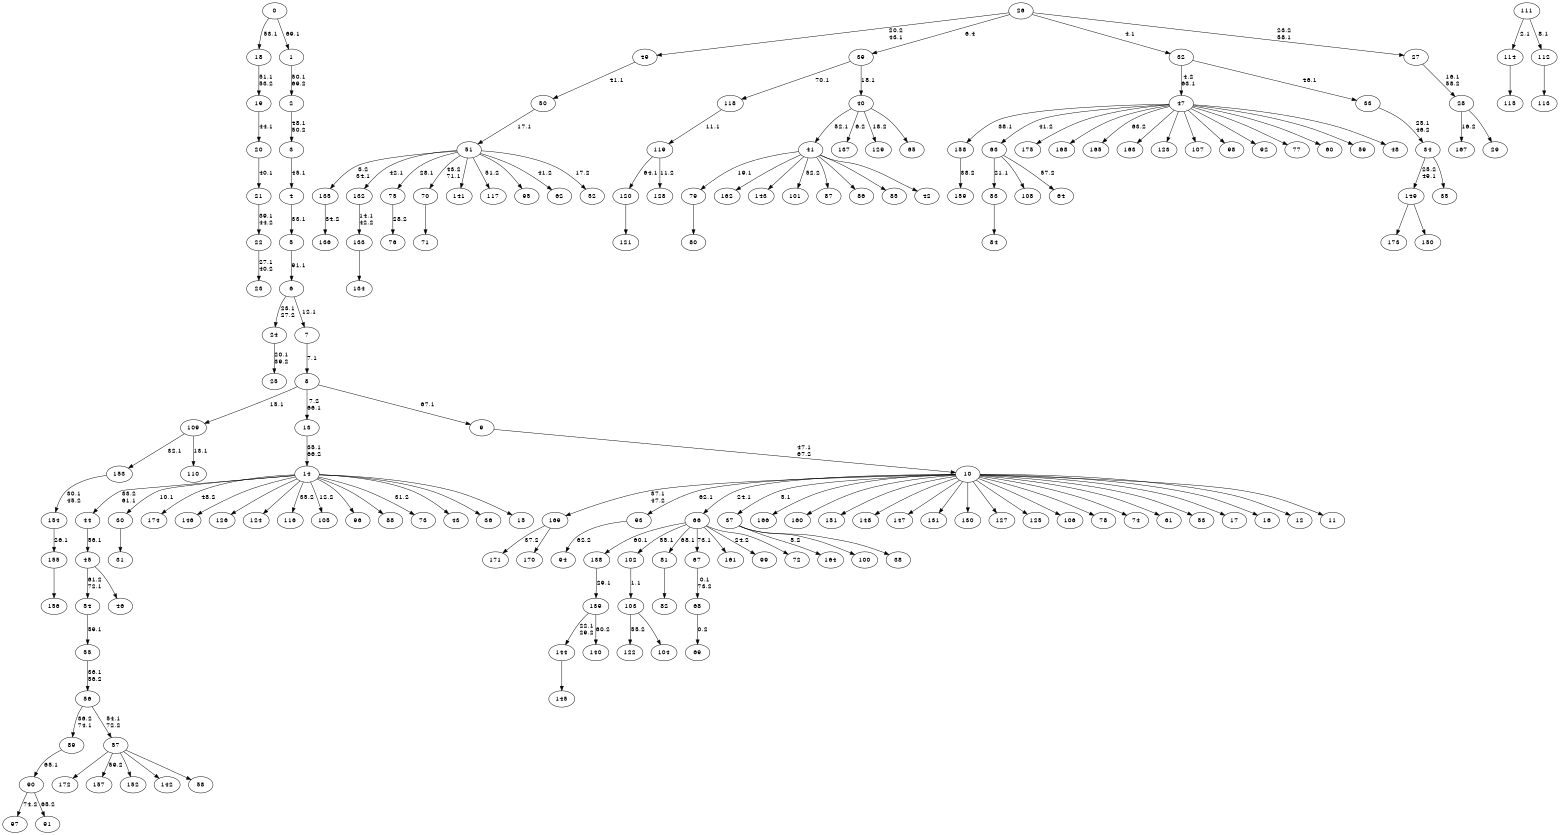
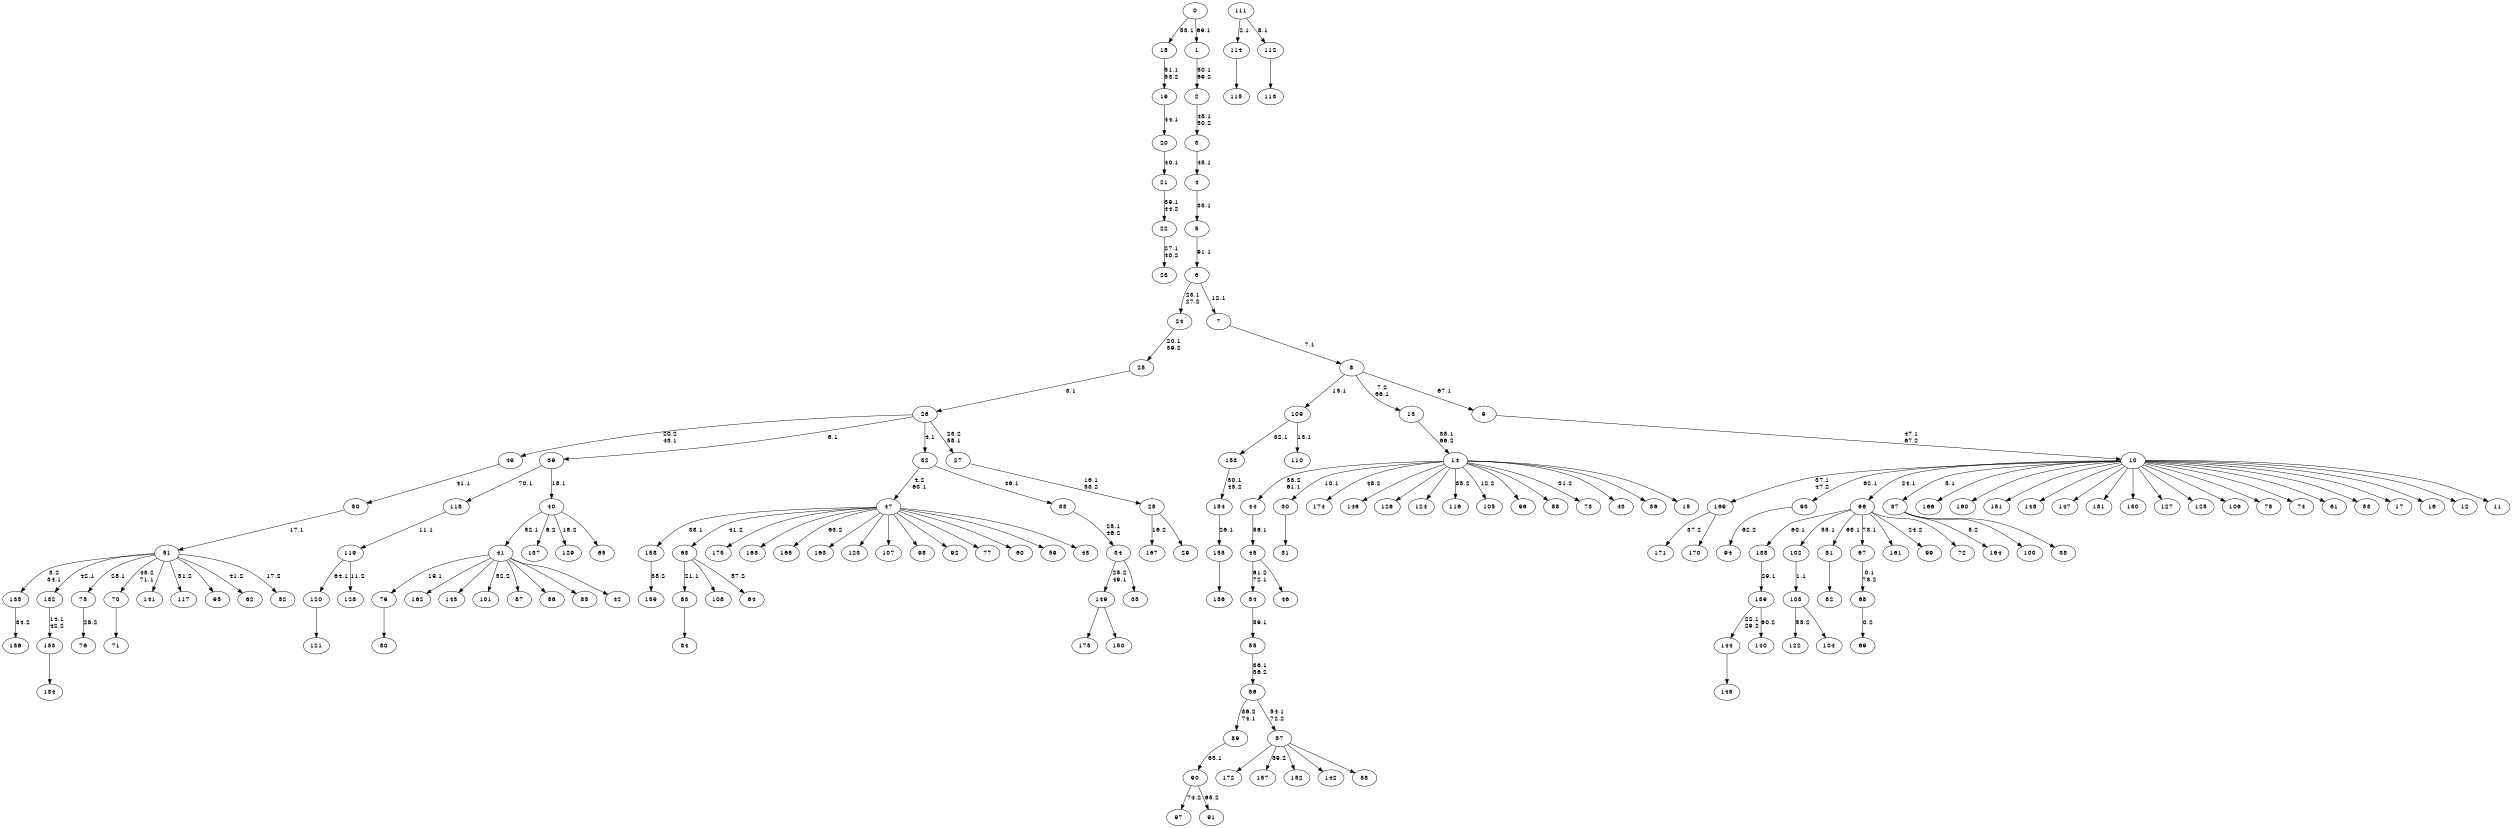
edge "26" -> "39": label "6,4" -> "6,1"
edge "25" -> "26": added, label "3,1"
